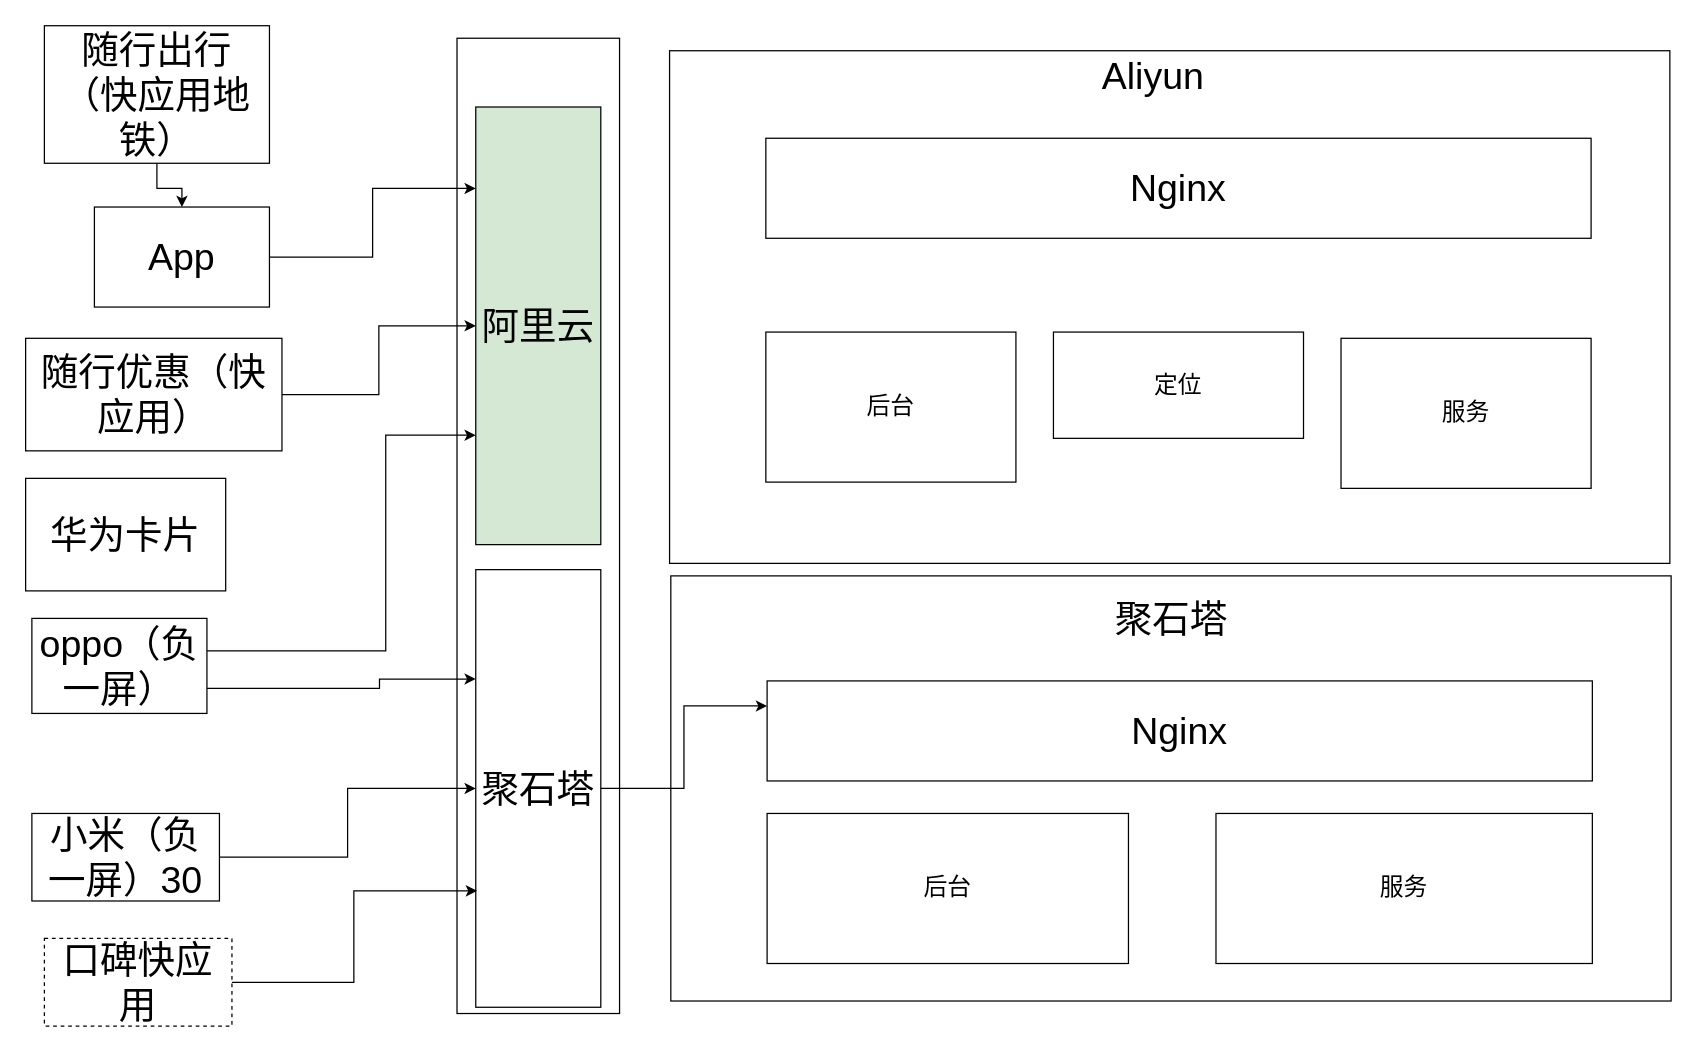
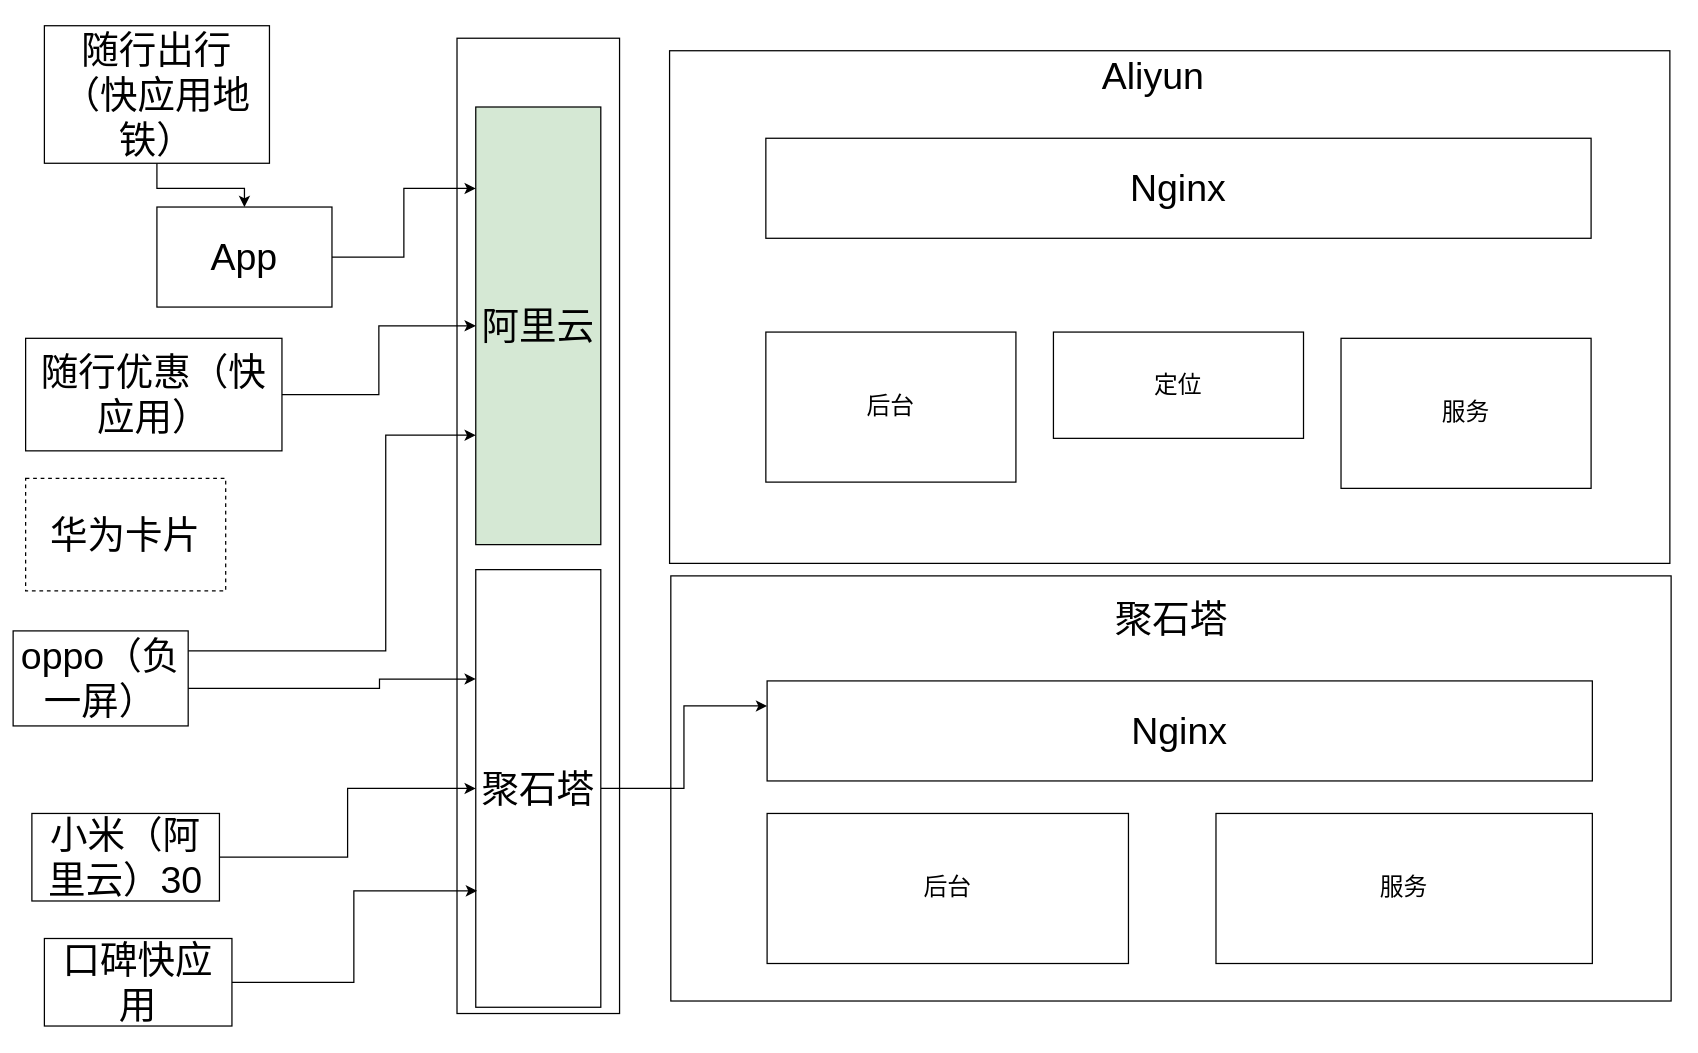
node "App": moved (182, 257) -> (244, 257)
node "华为卡片": style solid -> dashed
node "oppo（负一屏）": moved (119, 666) -> (101, 678)
node "小米（负一屏）30": label "小米（负一屏）30" -> "小米（阿里云）30"
node "口碑快应用": style dashed -> solid
